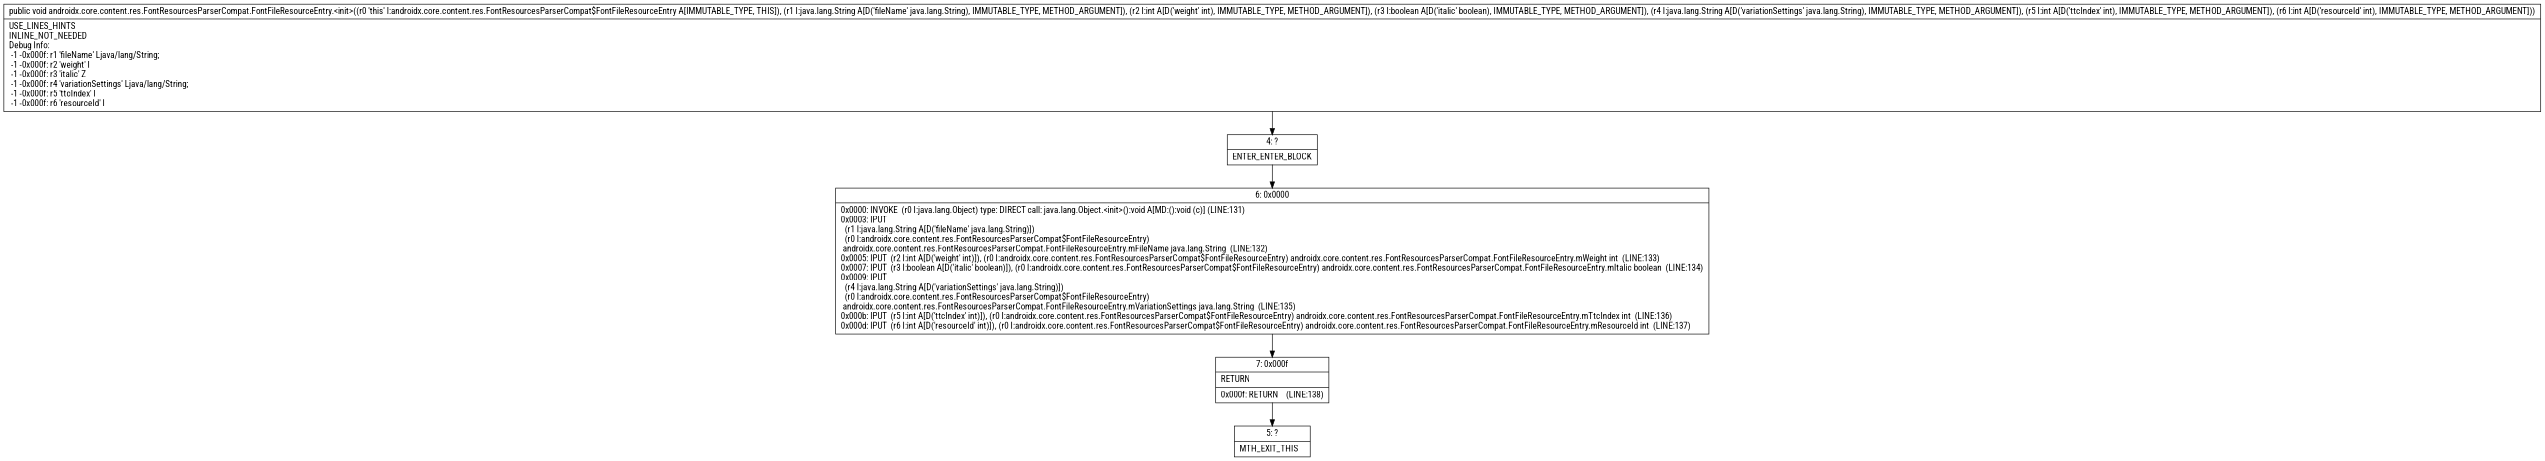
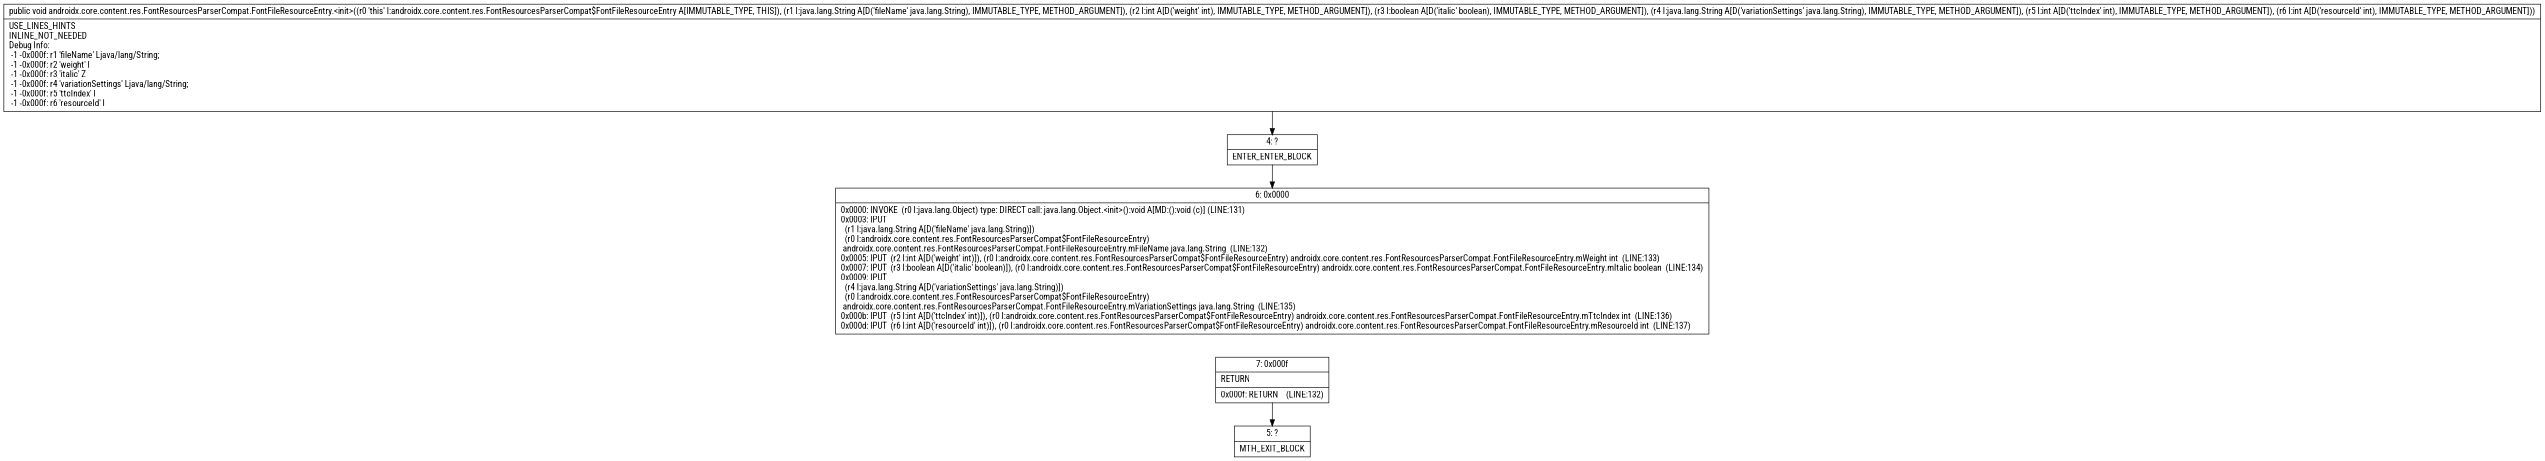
edge "6: 0x0000" -> "7: 0x000f": removed
node "7: 0x000f": text "0x000f: RETURN    (LINE:138)" -> "0x000f: RETURN    (LINE:132)"
node "5: ?": text "MTH_EXIT_THIS" -> "MTH_EXIT_BLOCK"
